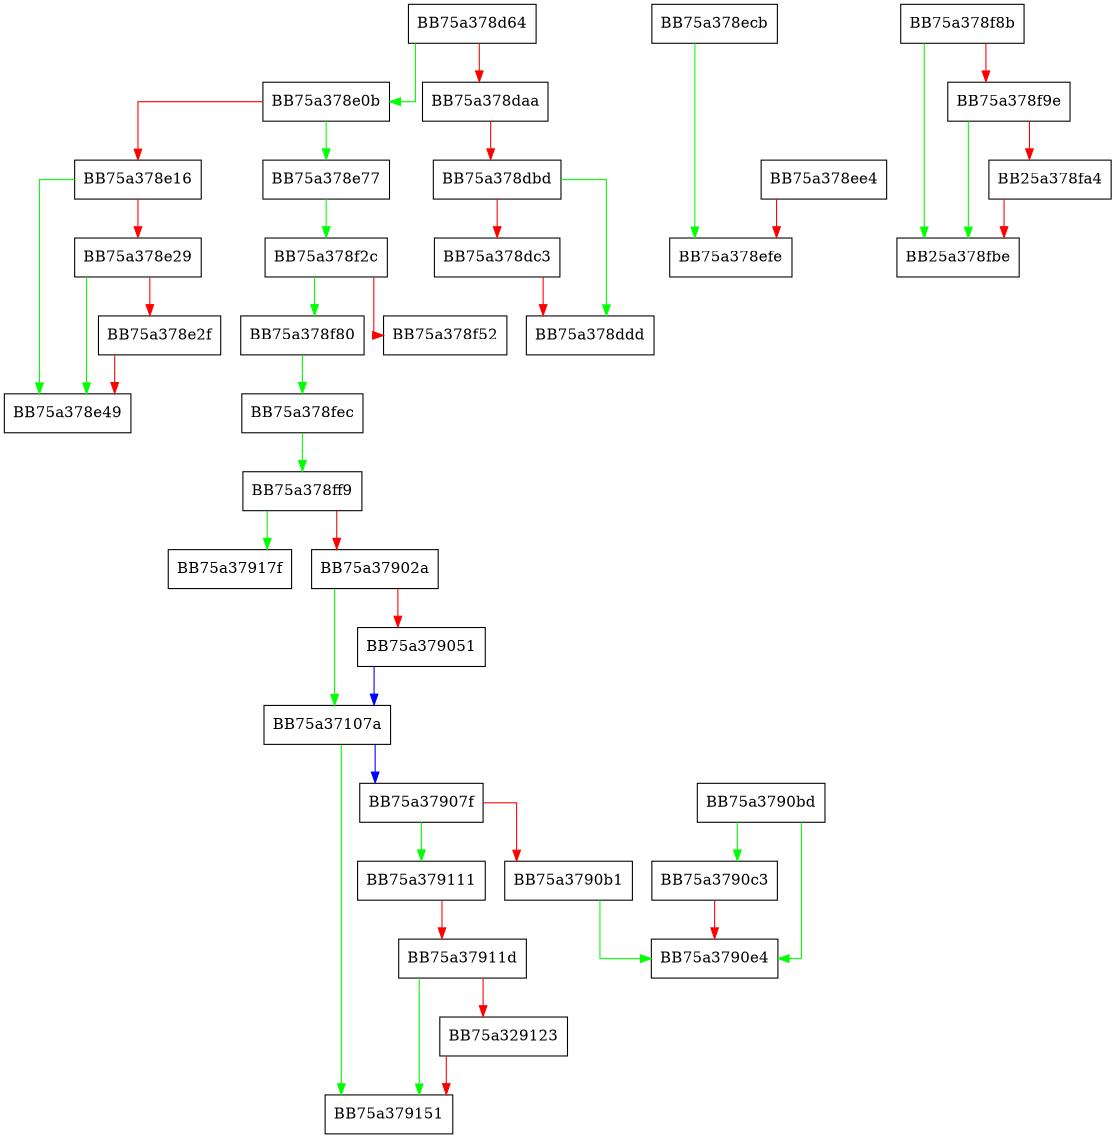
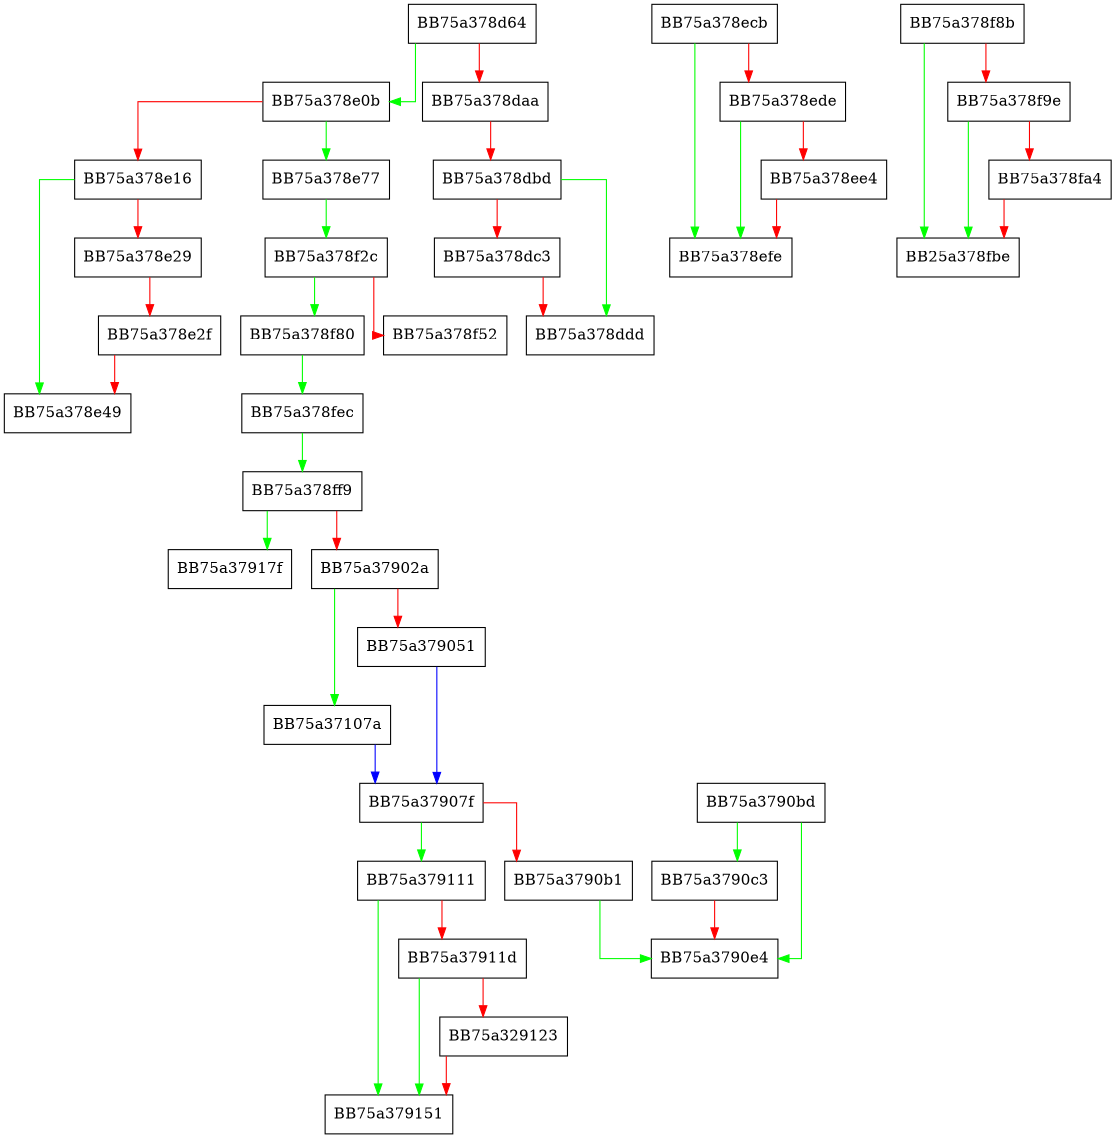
node "BB75a378ede": added
node "BB25a378fa4": label "BB25a378fa4" -> "BB75a378fa4"
edge "BB75a378e29" -> "BB75a378e49": removed
edge "BB75a379051" -> "BB75a37107a": now "BB75a379051" -> "BB75a37907f"
edge "BB75a37107a" -> "BB75a379151": now "BB75a379111" -> "BB75a379151"
